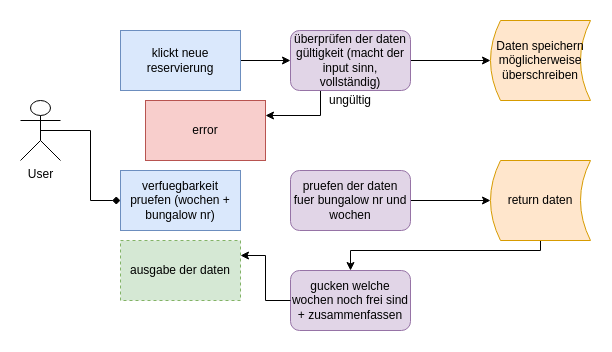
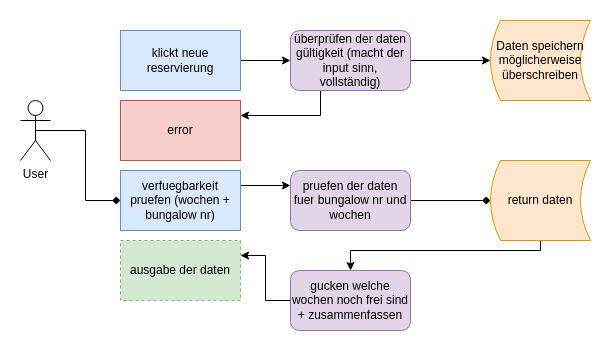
node "ungültig": removed
node "User": size 40x60 -> 30x60
node "error": moved (206, 131) -> (181, 131)
edge "verfuegbarkeit pruefen (wochen + bungalow nr)" -> "pruefen der daten fuer bungalow nr und wochen": added
edge "pruefen der daten fuer bungalow nr und wochen" -> "return daten": arrowhead classic -> diamond
